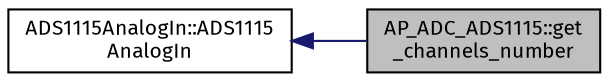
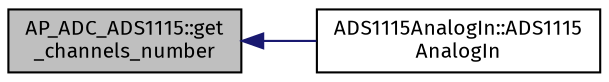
edge "AP_ADC_ADS1115::get _channels_number" -> "ADS1115AnalogIn::ADS1115 AnalogIn": reversed
